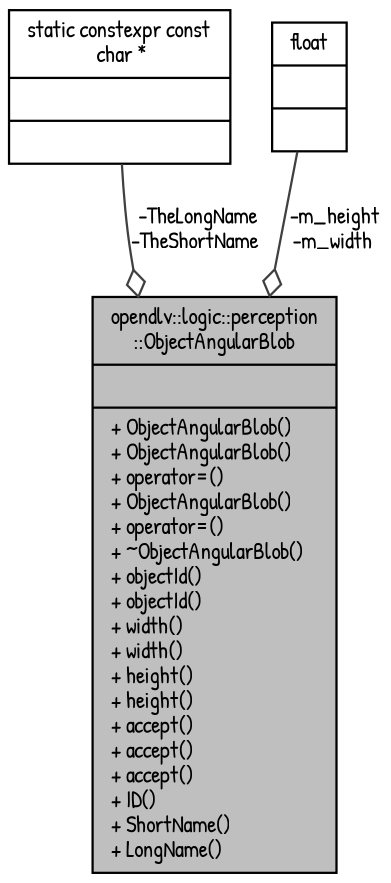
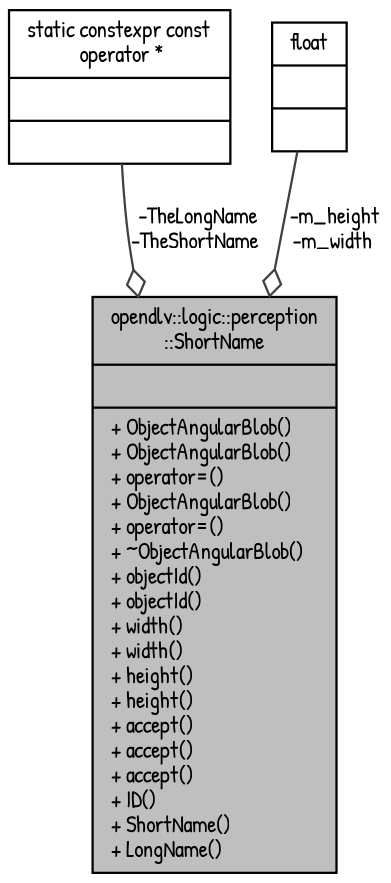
node "static constexpr const": text "char *" -> "operator *"
node "opendlv::logic::perception": text "::ObjectAngularBlob" -> "::ShortName"
